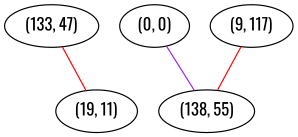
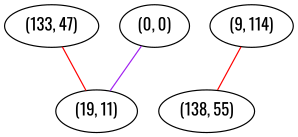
node "(9, 117)": label "(9, 117)" -> "(9, 114)"
edge "(0, 0)" -- "(138, 55)": now "(0, 0)" -- "(19, 11)"
